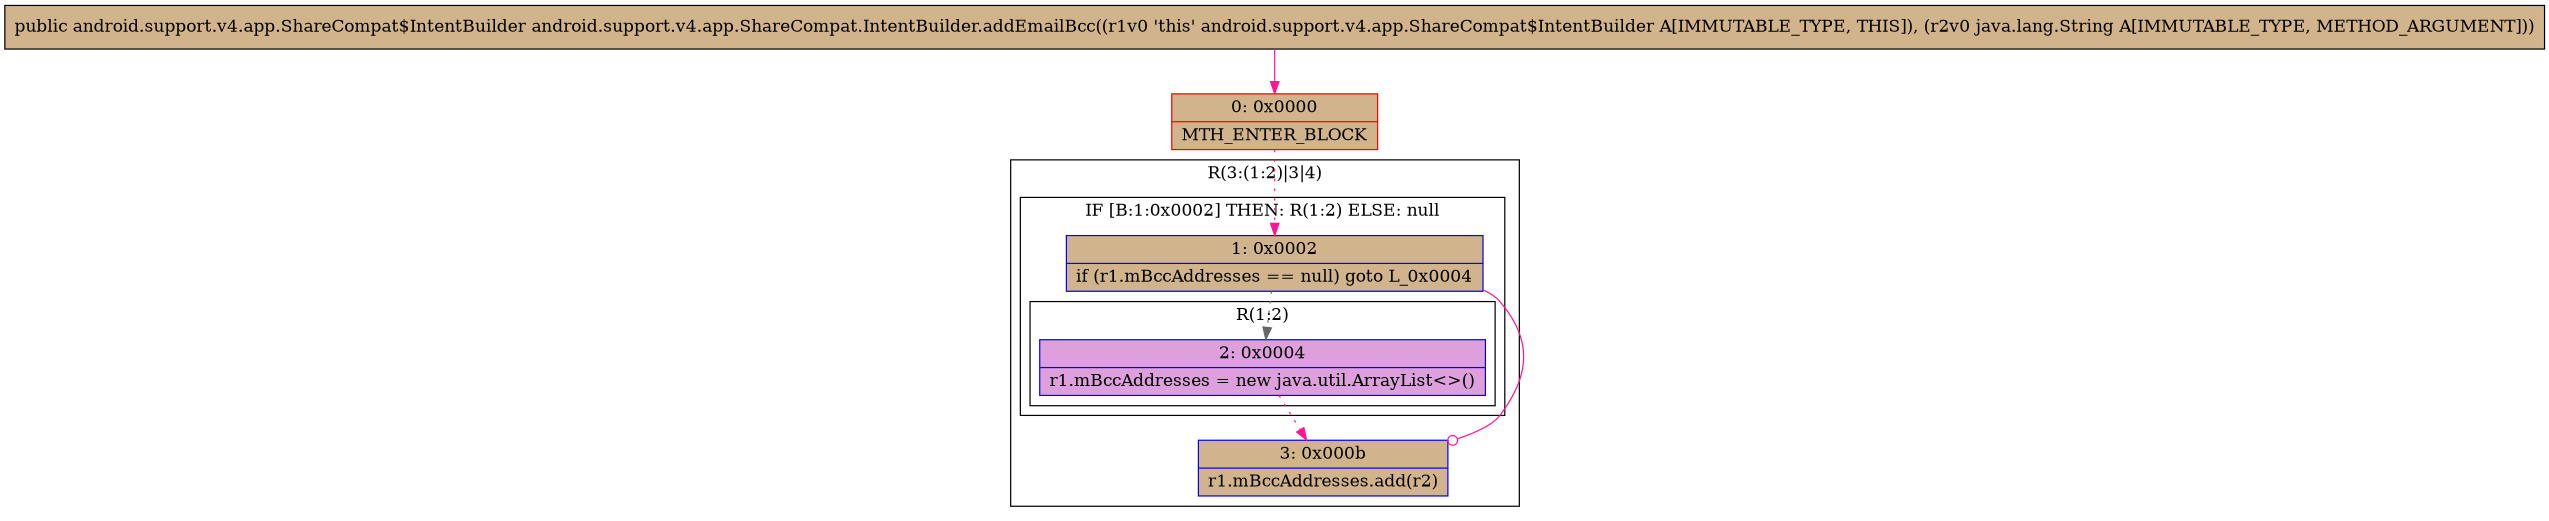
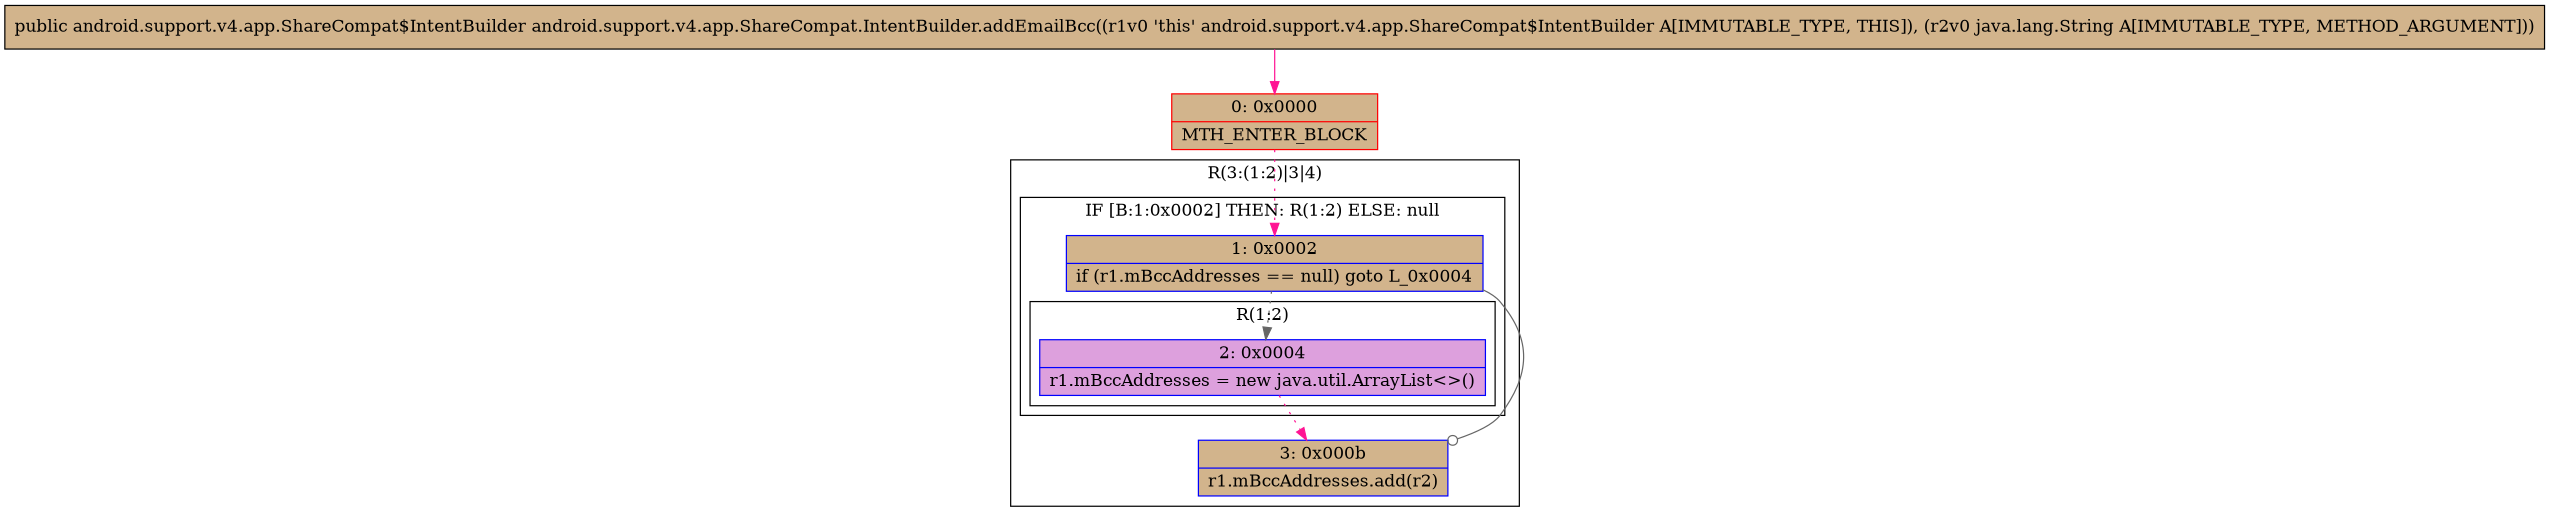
edge "1: 0x0002" -> "3: 0x000b": color deeppink -> gray40
